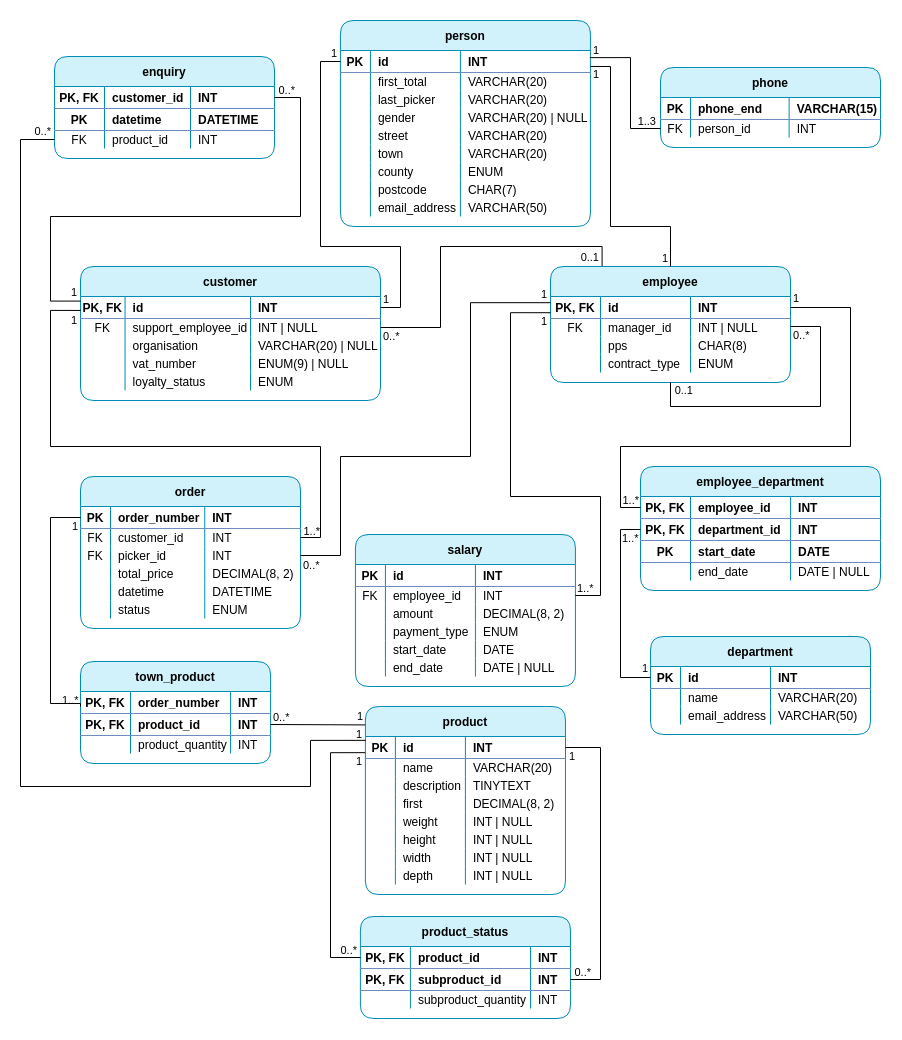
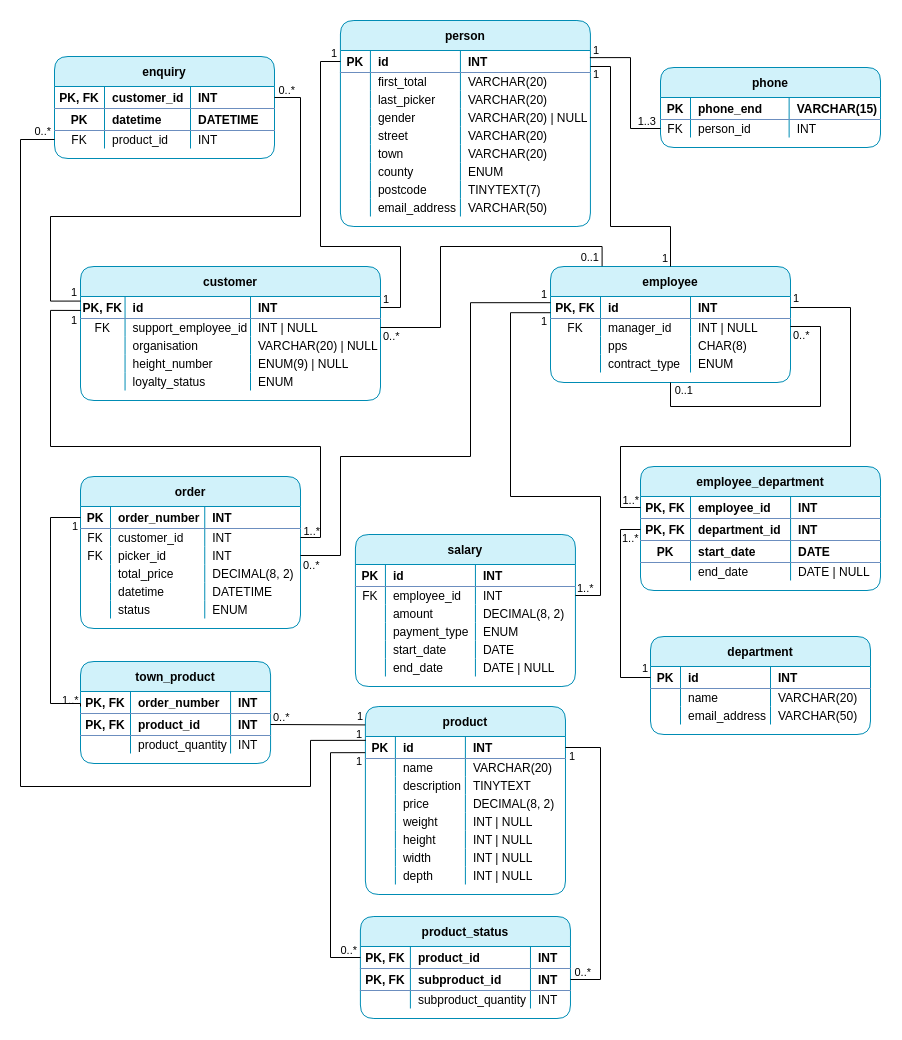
node "CHAR(7)": label "CHAR(7)" -> "TINYTEXT(7)"
node "vat_number": label "vat_number" -> "height_number"
node "first": label "first" -> "price"
